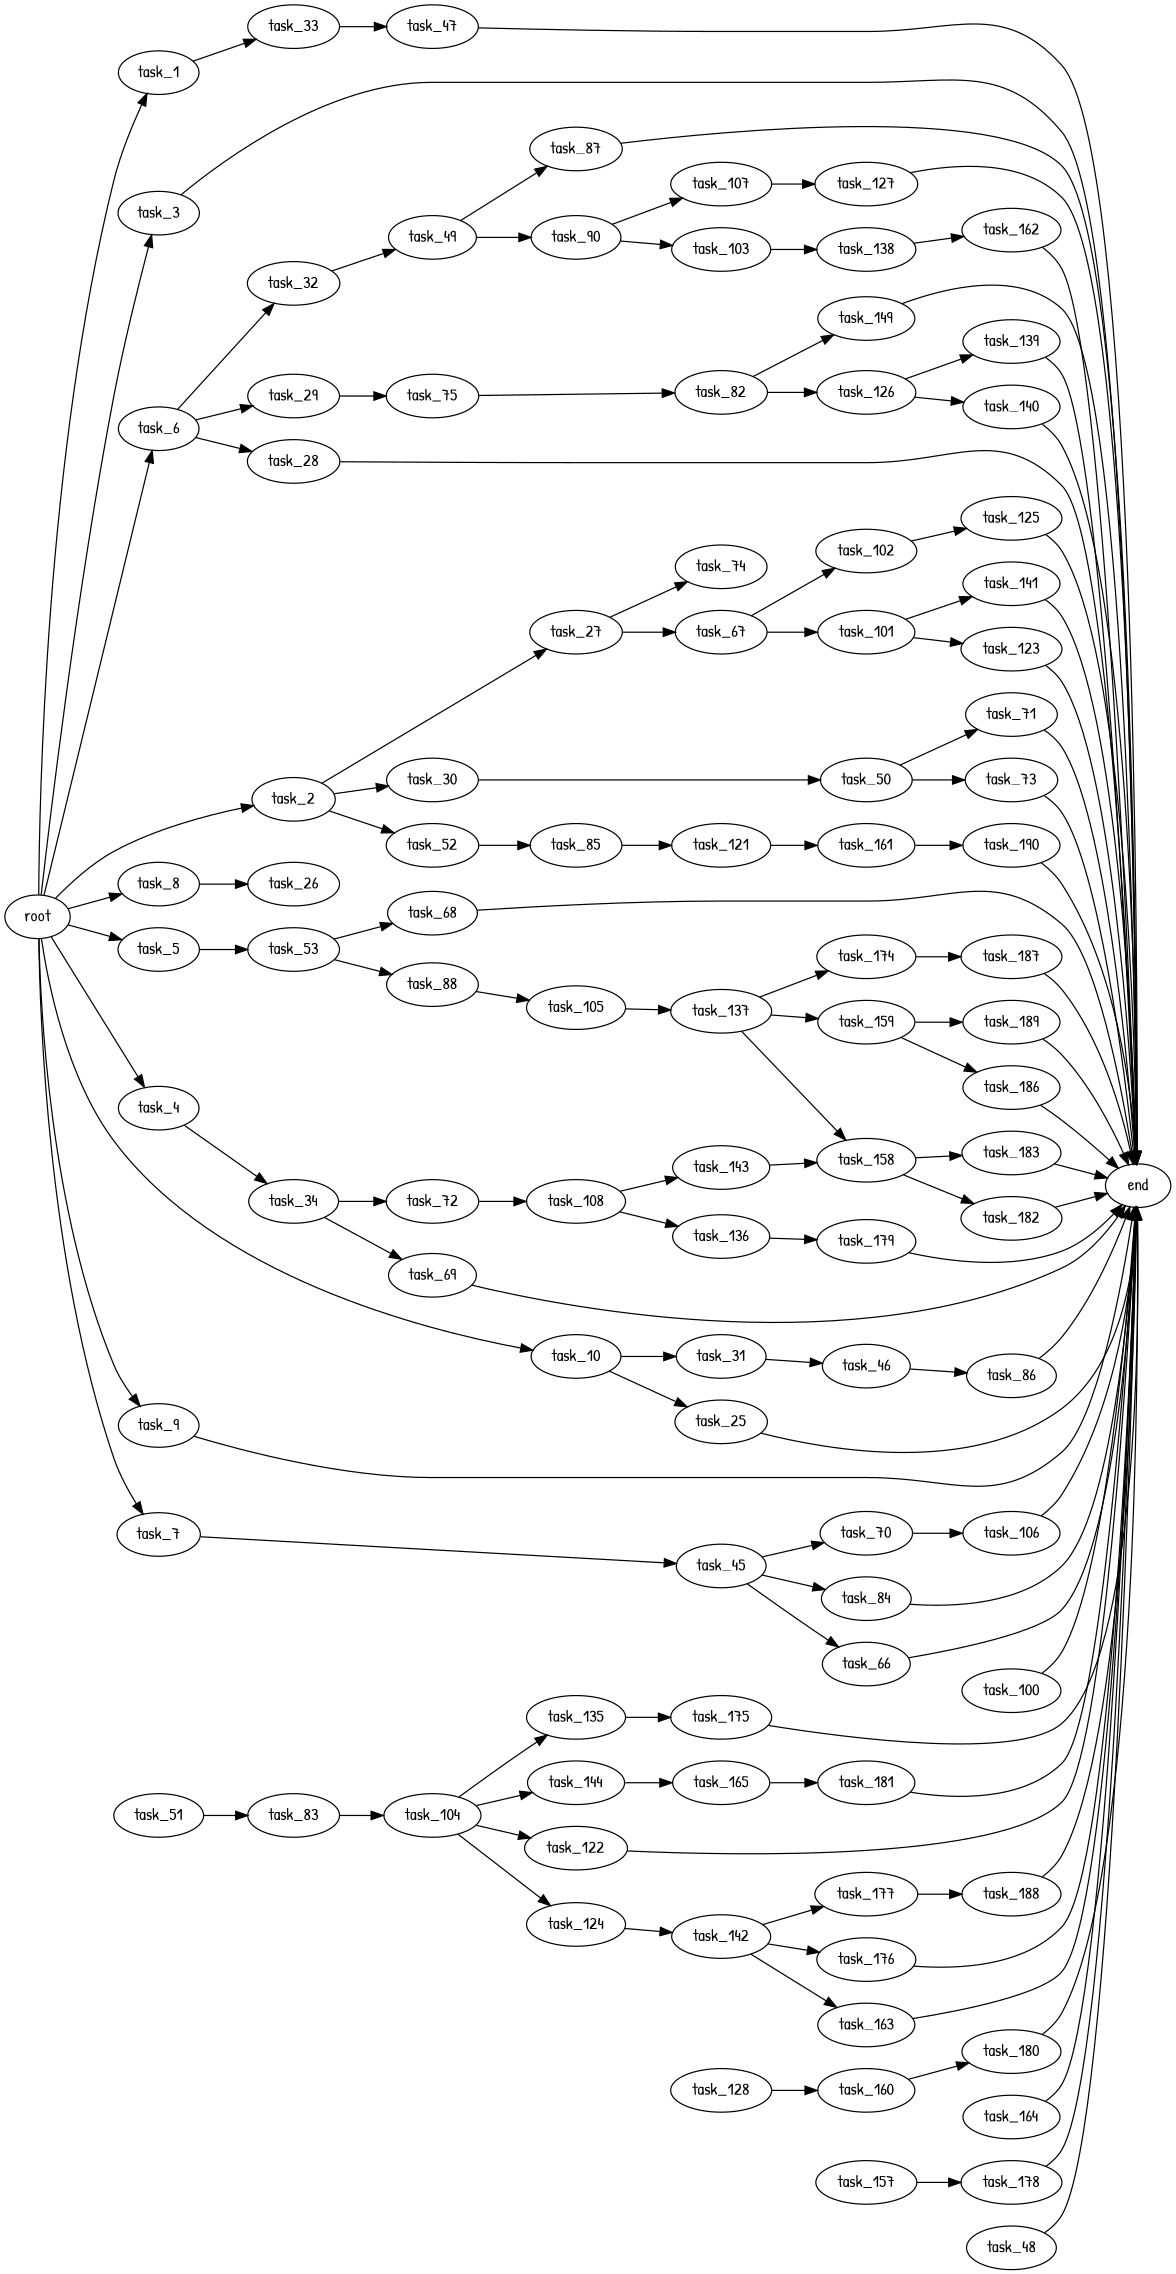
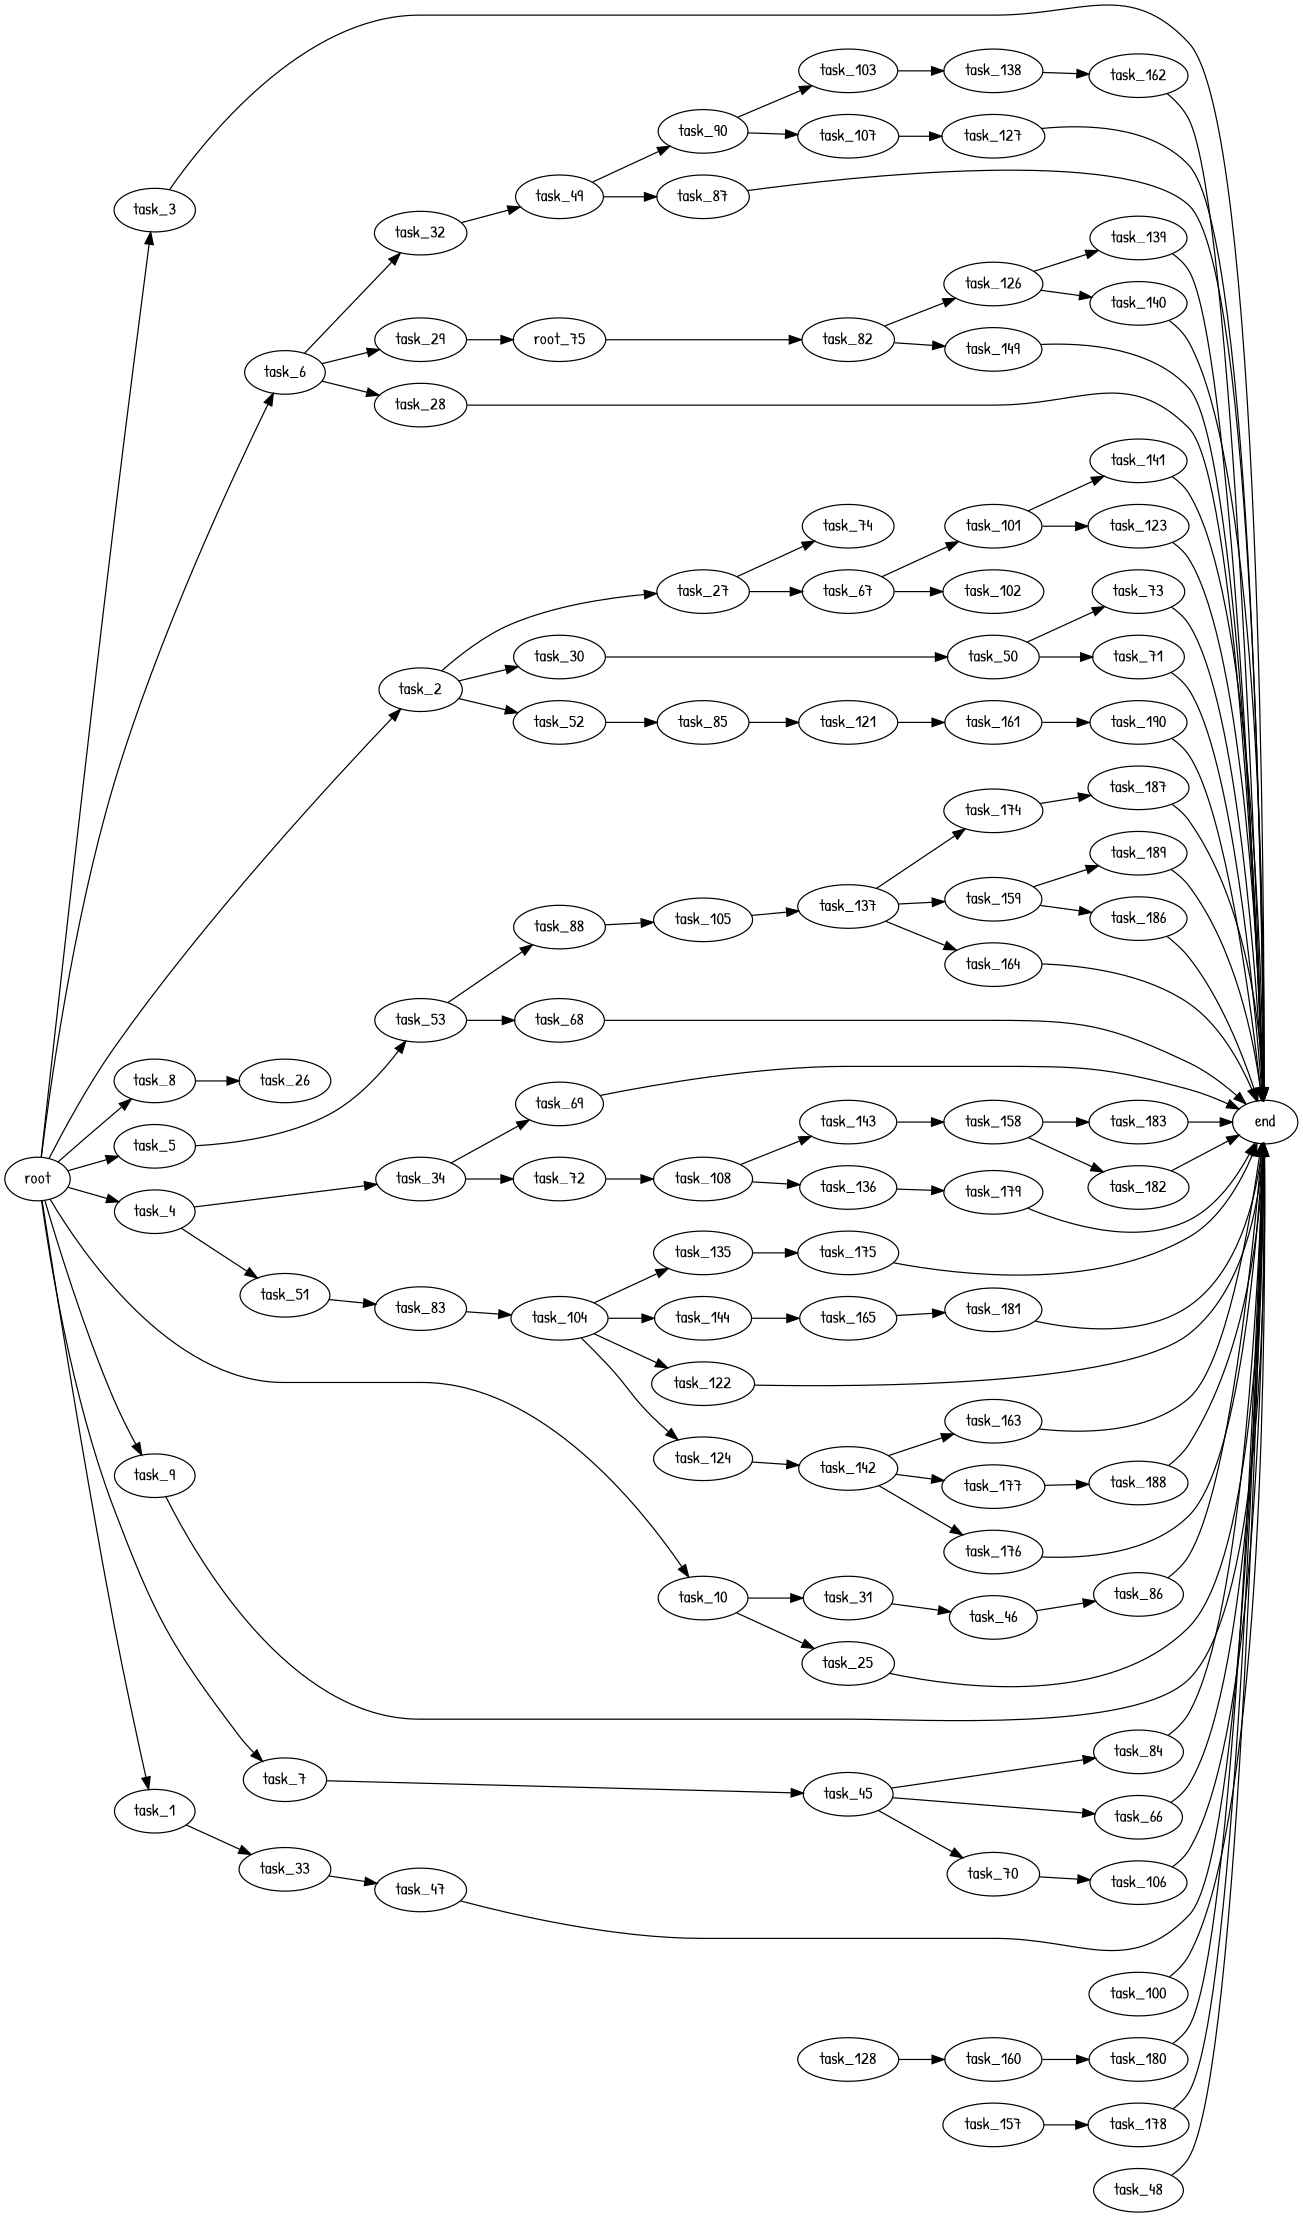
node "task_75": label "task_75" -> "root_75"
node "task_125": removed
edge "task_137" -> "task_158": now "task_137" -> "task_164"
edge "task_4" -> "task_51": added
